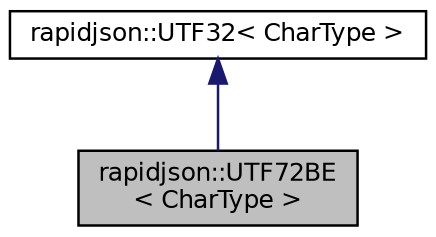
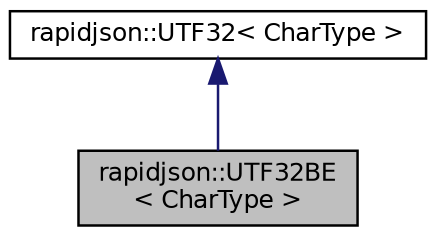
node "rapidjson::UTF72BE < CharType >": label "rapidjson::UTF72BE < CharType >" -> "rapidjson::UTF32BE < CharType >"
